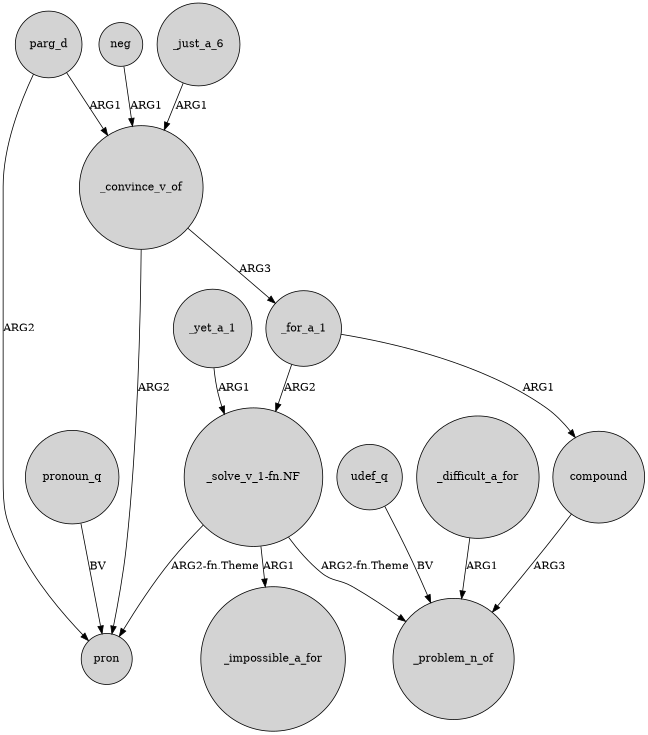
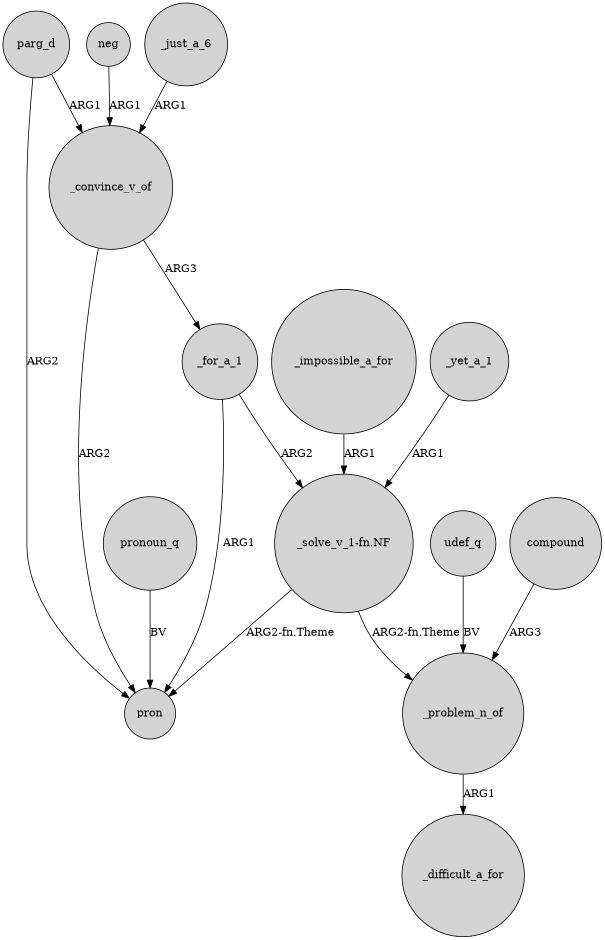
edge "_for_a_1" -> "compound": now "_for_a_1" -> "pron"
edge "_solve_v_1-fn.NF" -> "_impossible_a_for": reversed
edge "_difficult_a_for" -> "_problem_n_of": reversed
